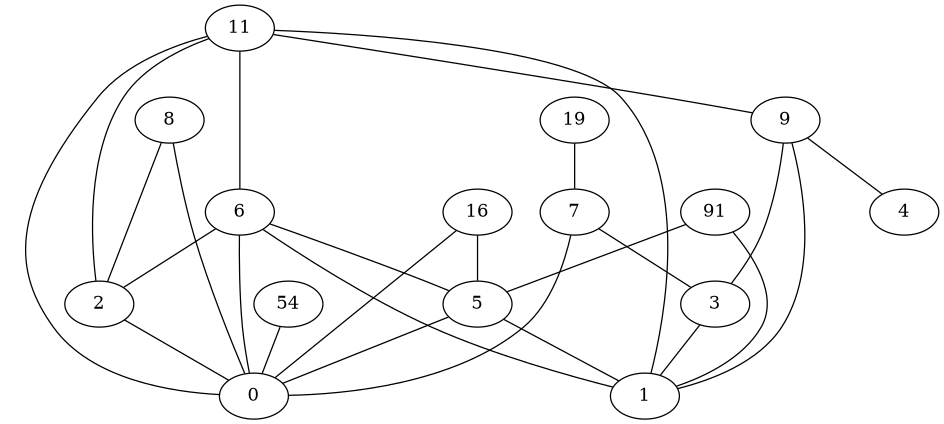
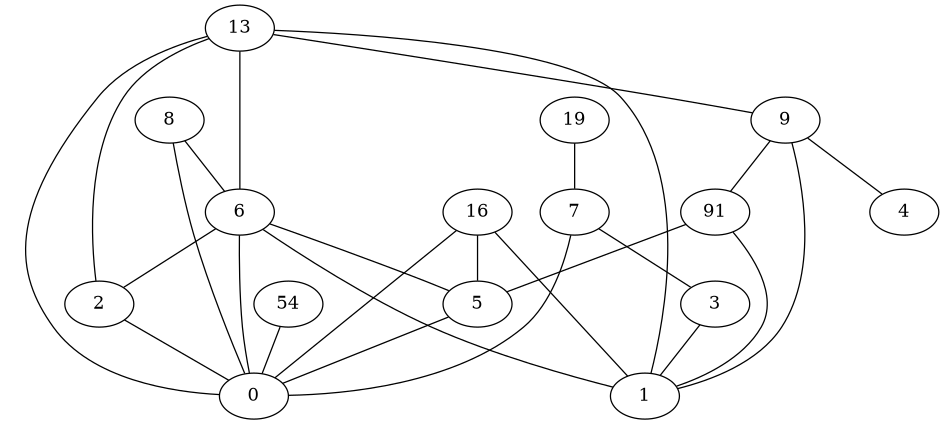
node "11": label "11" -> "13"
edge "2" -> "8": now "6" -> "8"
edge "3" -> "9": now "91" -> "9"
edge "1" -> "5": now "1" -> "16"
